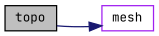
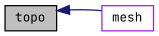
edge "topo" -> "mesh": reversed
